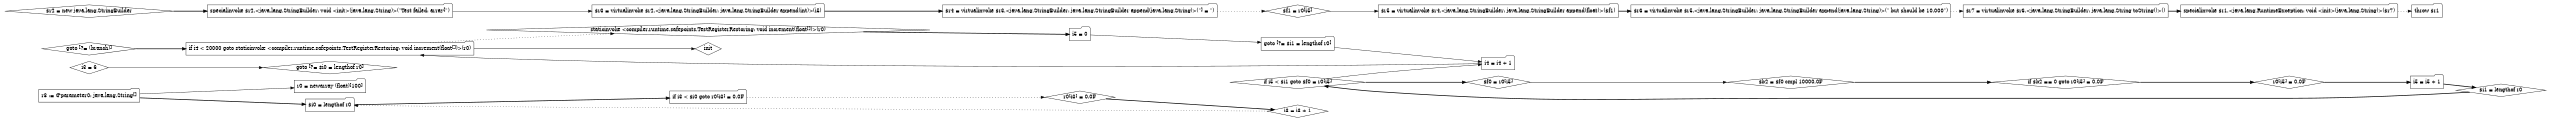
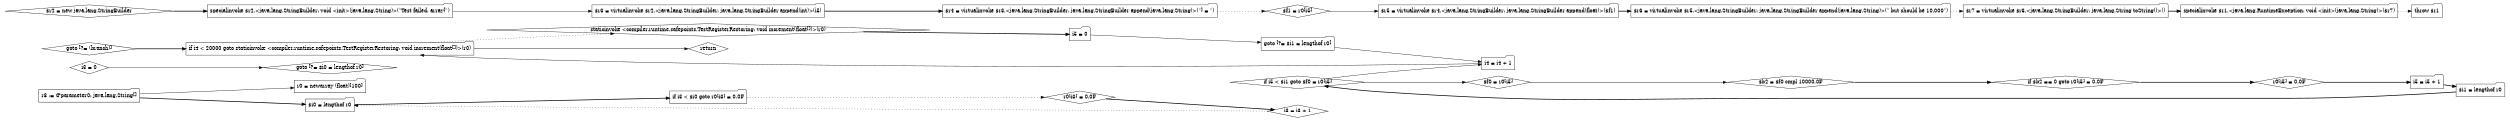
node "init": label "init" -> "return"
node "i3 = 6": label "i3 = 6" -> "i3 = 0"
edge "if i5 < $i1 goto $f0 = r0[i5]" -> "$f0 = r0[i5]": style bold -> solid
node "$i1 = lengthof r0": shape diamond -> folder
